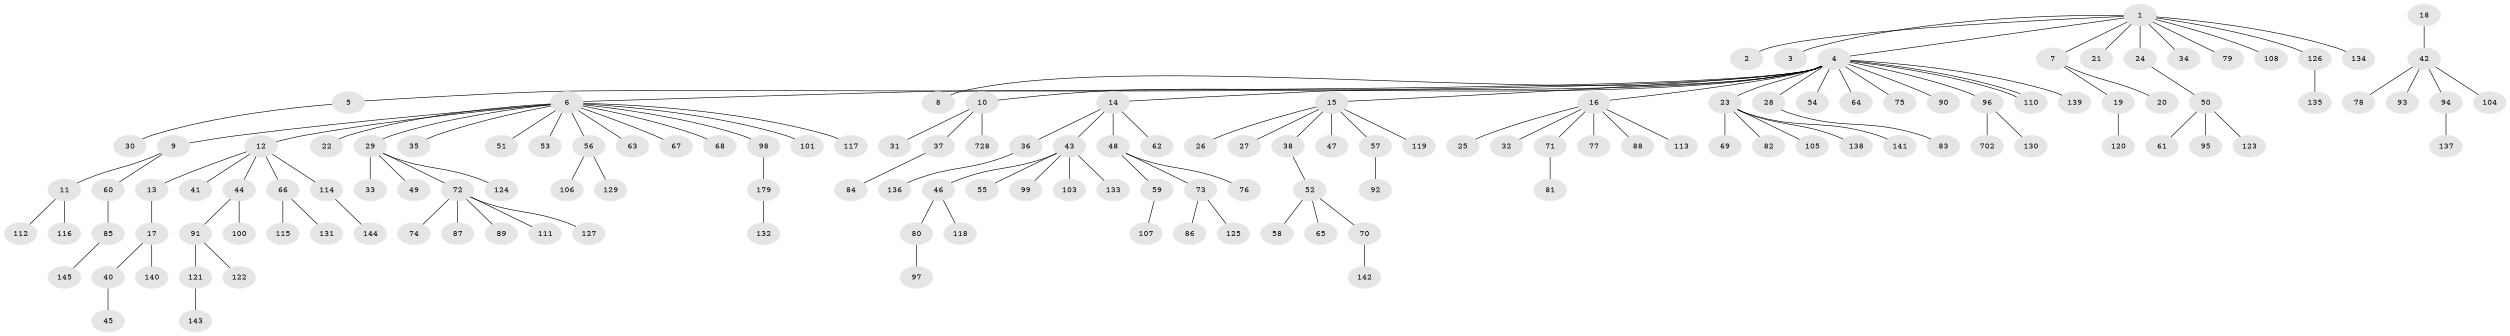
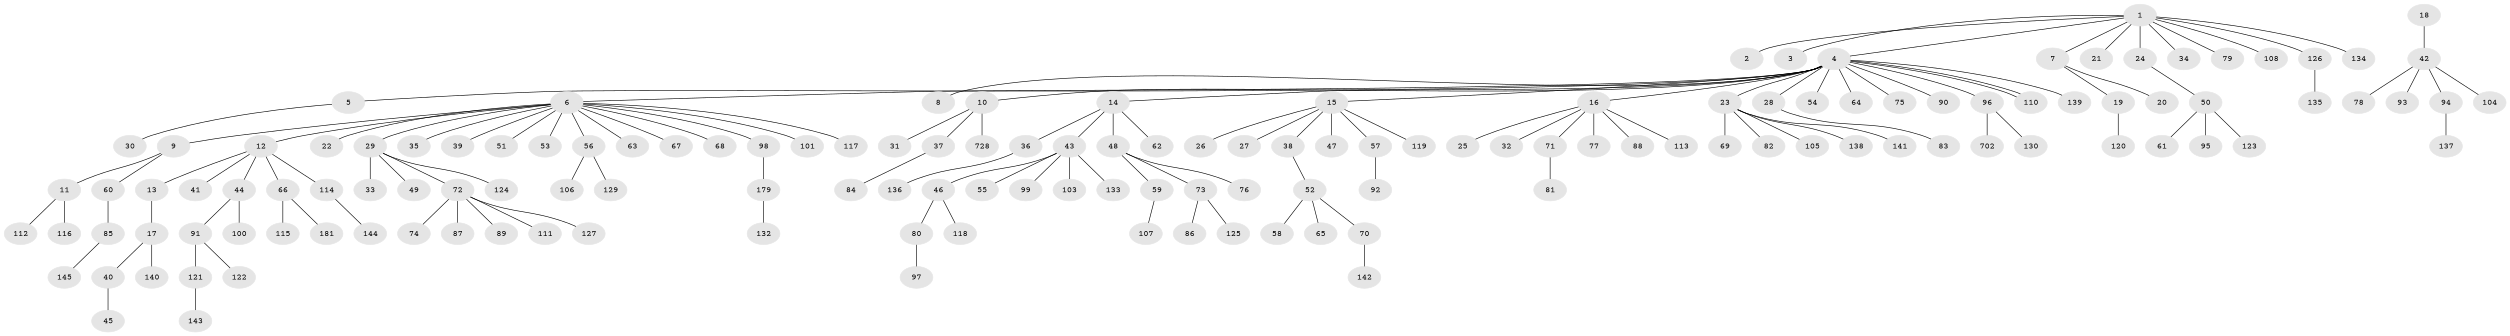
node "39": added
node "131": label "131" -> "181"
